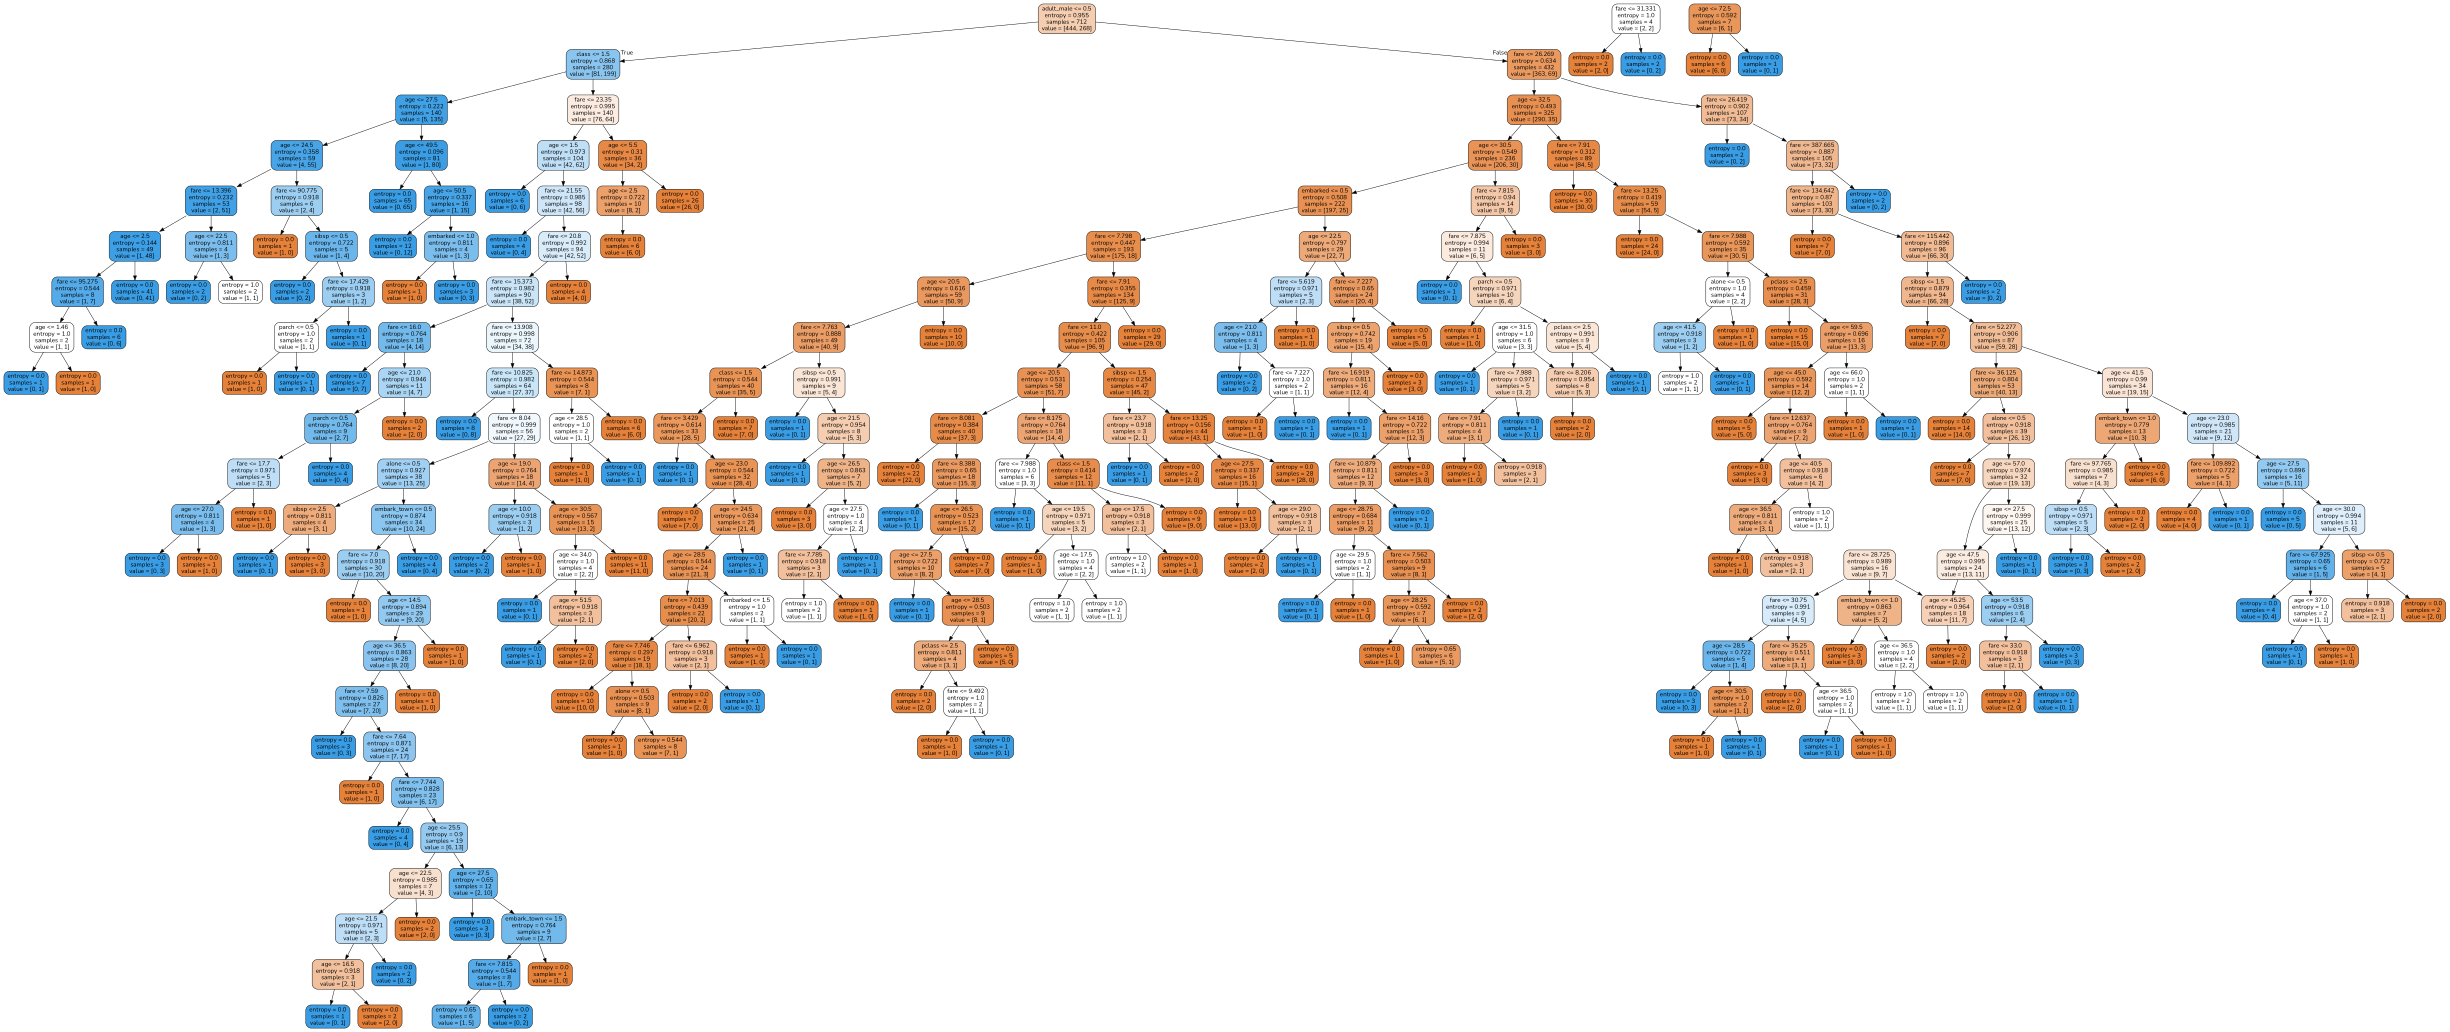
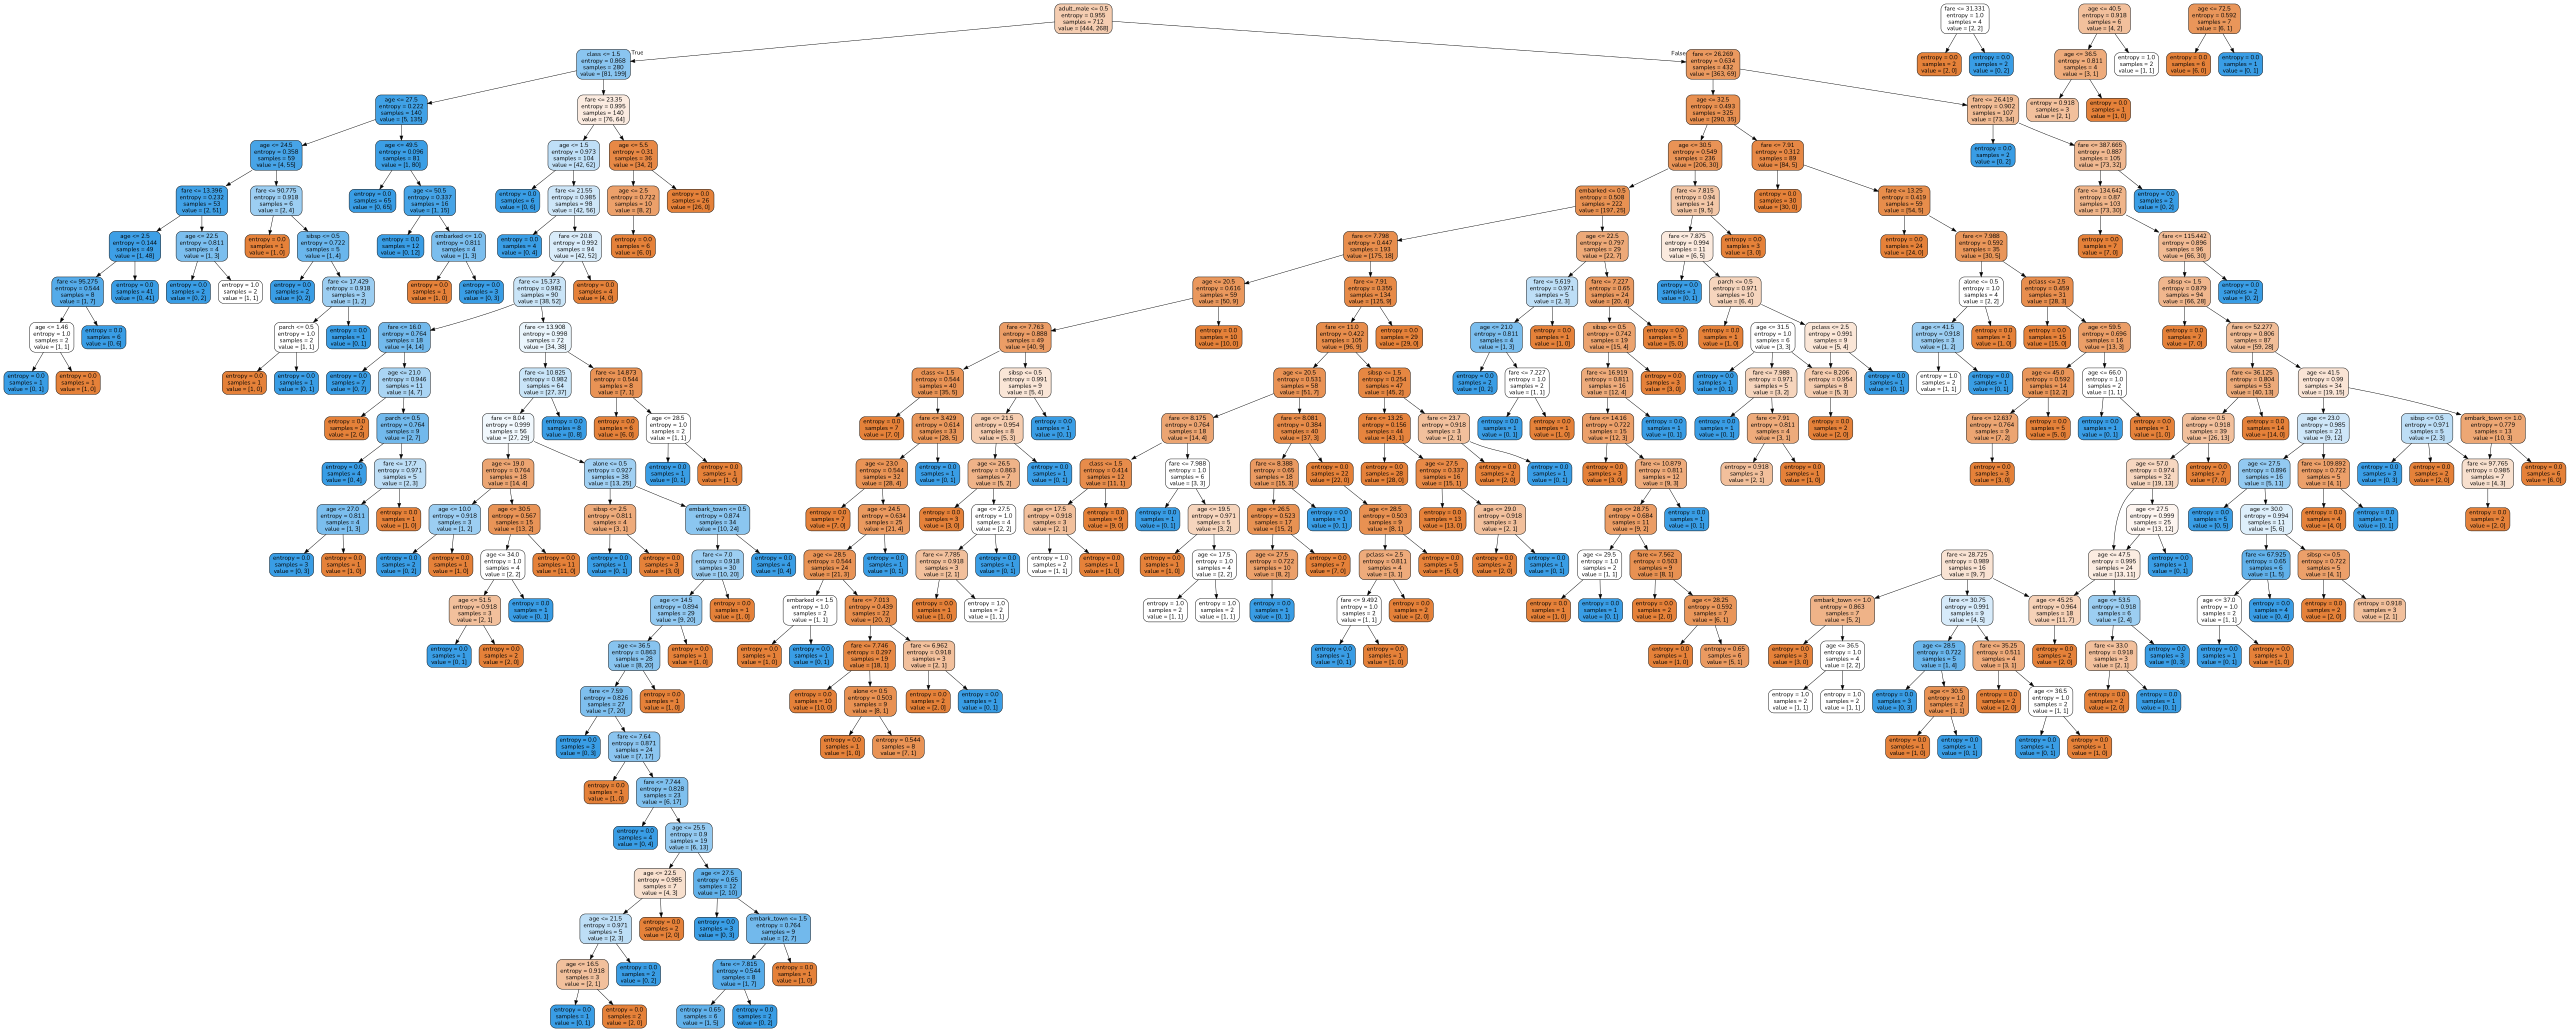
node "fare <= 52.277 entropy = 0.906 samples = 87 value = [59, 28]": label "fare <= 52.277 entropy = 0.906 samples = 87 value = [59, 28]" -> "fare <= 52.277 entropy = 0.806 samples = 87 value = [59, 28]"
edge "fare <= 12.637 entropy = 0.764 samples = 9 value = [7, 2]" -> "age <= 40.5 entropy = 0.918 samples = 6 value = [4, 2]": removed
edge "fare <= 97.765 entropy = 0.985 samples = 7 value = [4, 3]" -> "sibsp <= 0.5 entropy = 0.971 samples = 5 value = [2, 3]": reversed
edge "age <= 27.5 entropy = 0.722 samples = 10 value = [8, 2]" -> "age <= 28.5 entropy = 0.503 samples = 9 value = [8, 1]": now "entropy = 0.0 samples = 22 value = [22, 0]" -> "age <= 28.5 entropy = 0.503 samples = 9 value = [8, 1]"
